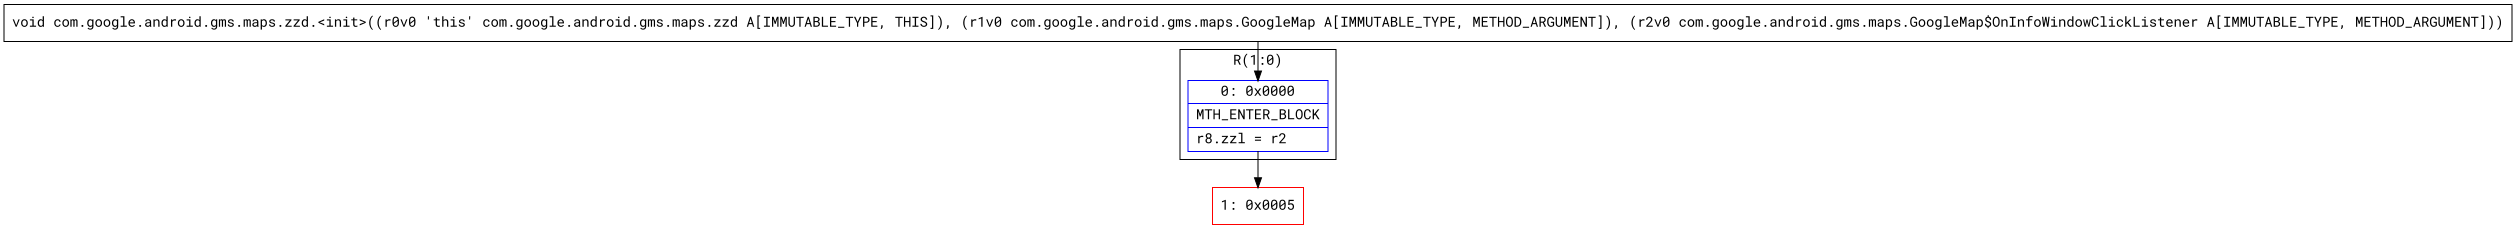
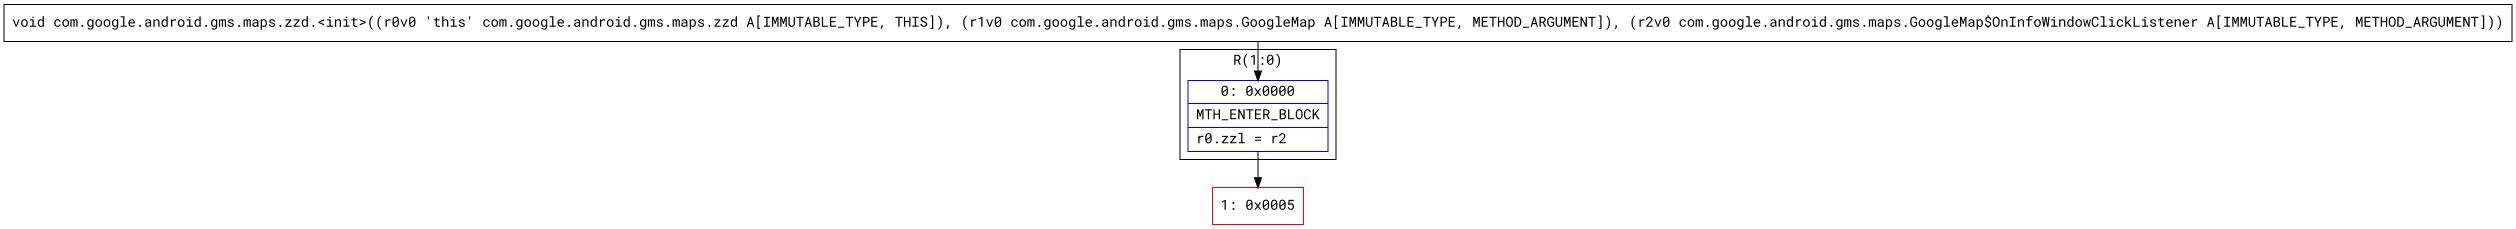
node "0: 0x0000": text "r8.zzl = r2" -> "r0.zzl = r2"
